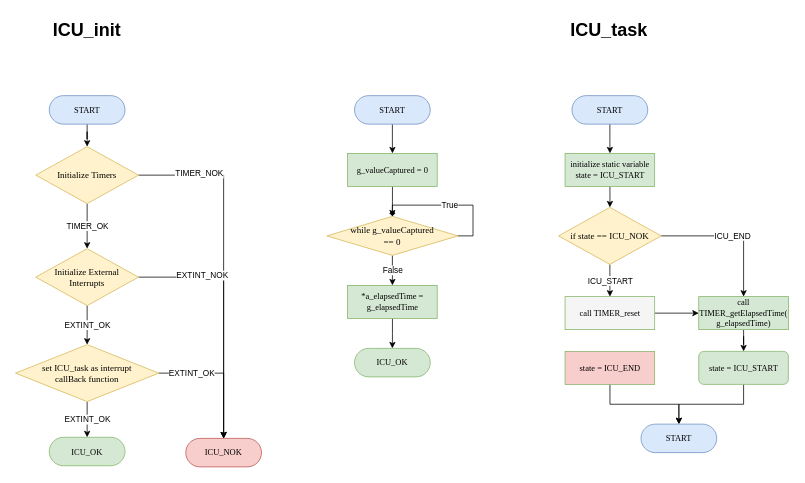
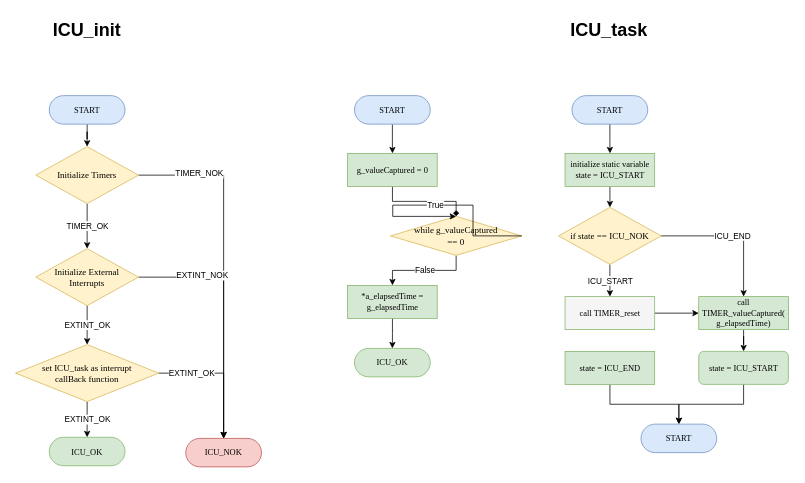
node "while g_valueCaptured == 0": moved (392, 236) -> (456, 236)
node "call TIMER_getElapsedTime( g_elapsedTime)": label "call TIMER_getElapsedTime( g_elapsedTime)" -> "call TIMER_valueCaptured( g_elapsedTime)"
node "state = ICU_END": fillcolor #f8cecc -> #d5e8d4
